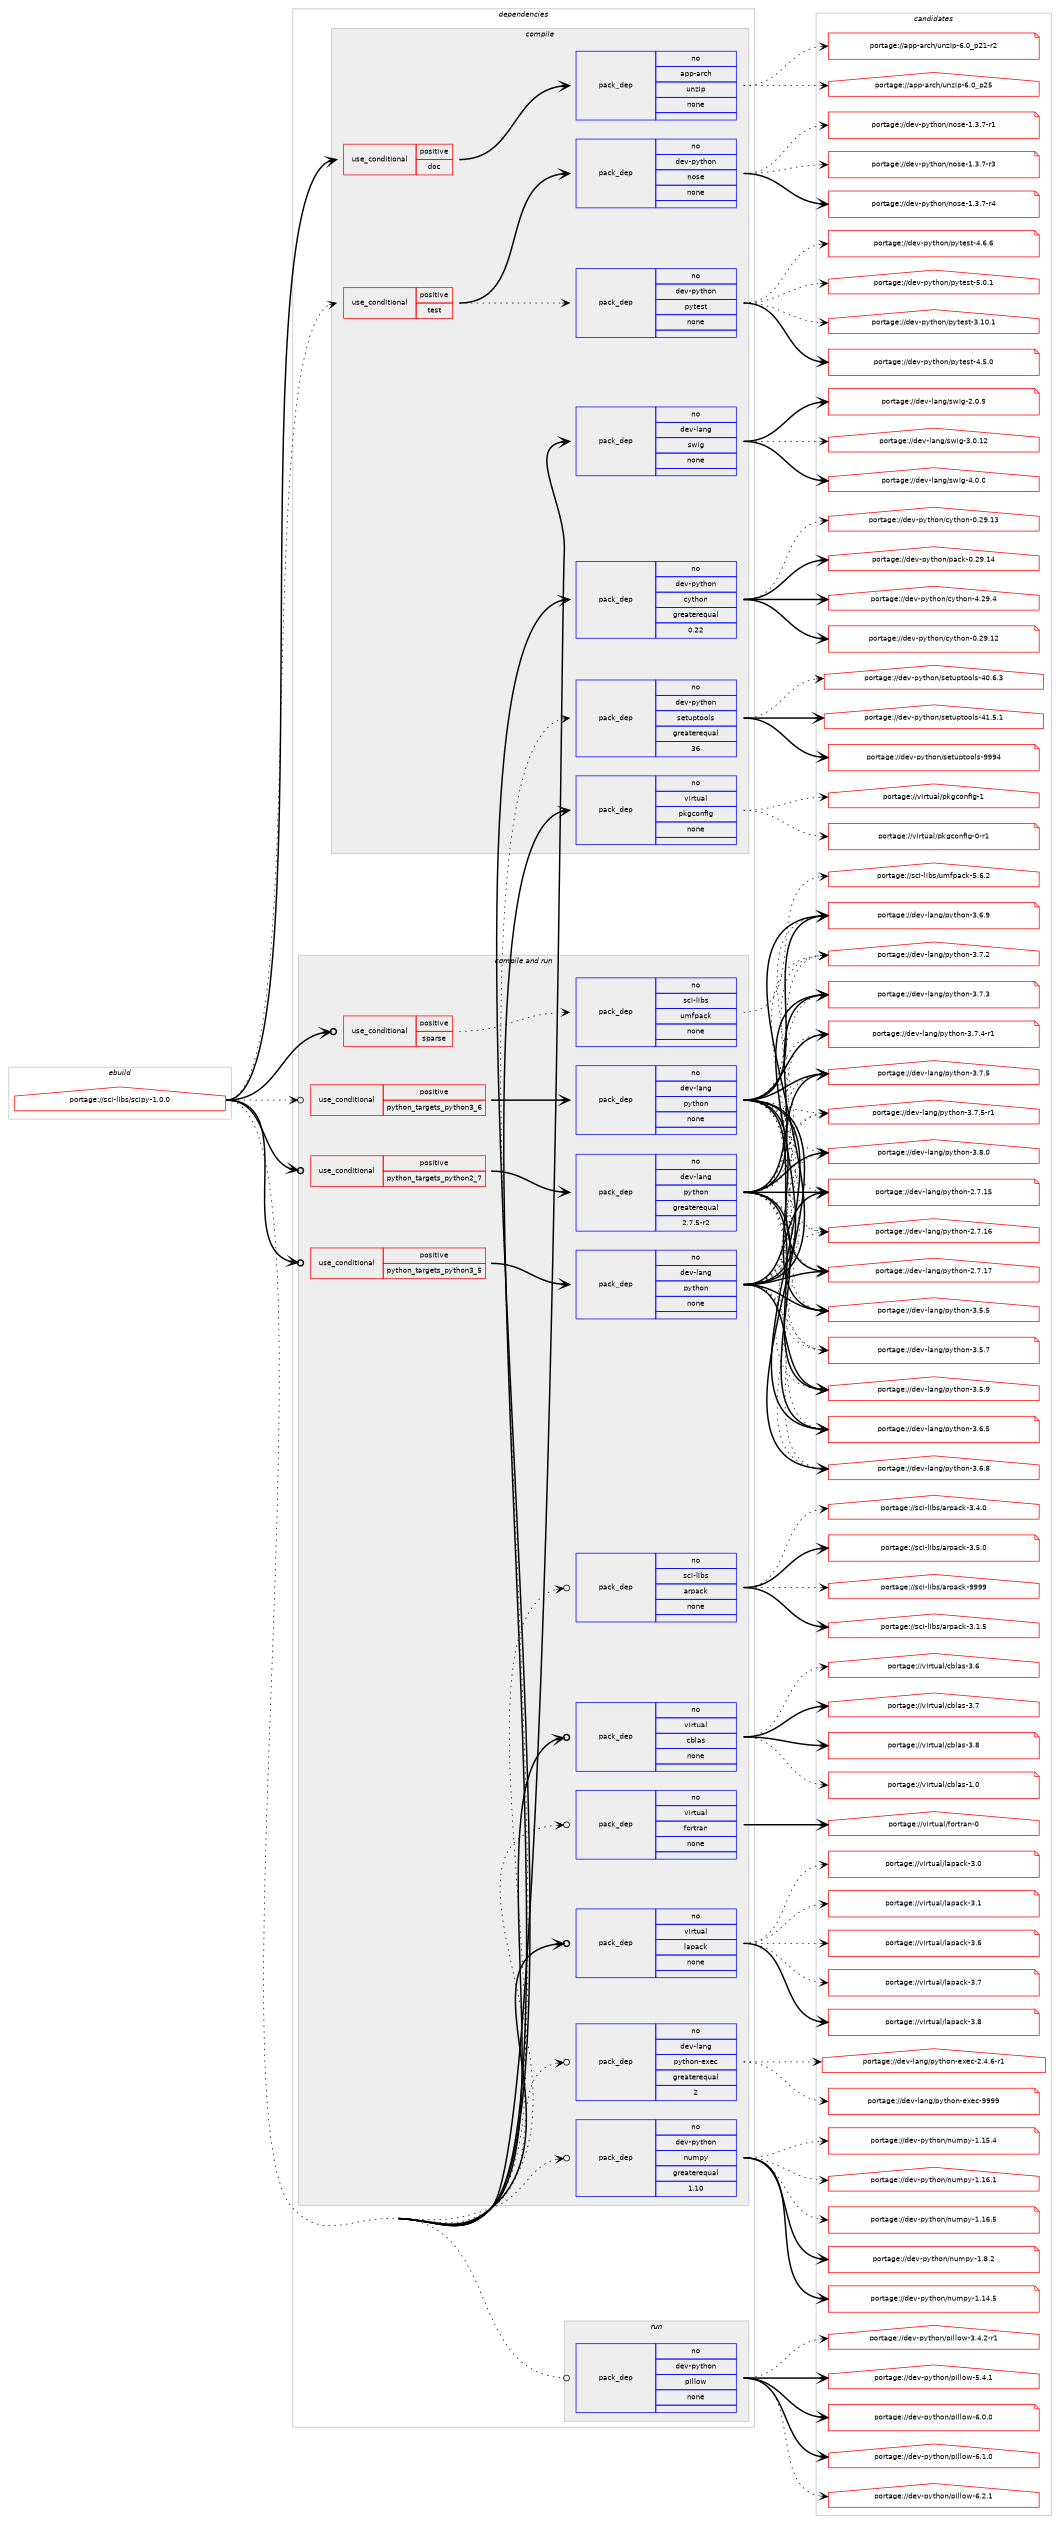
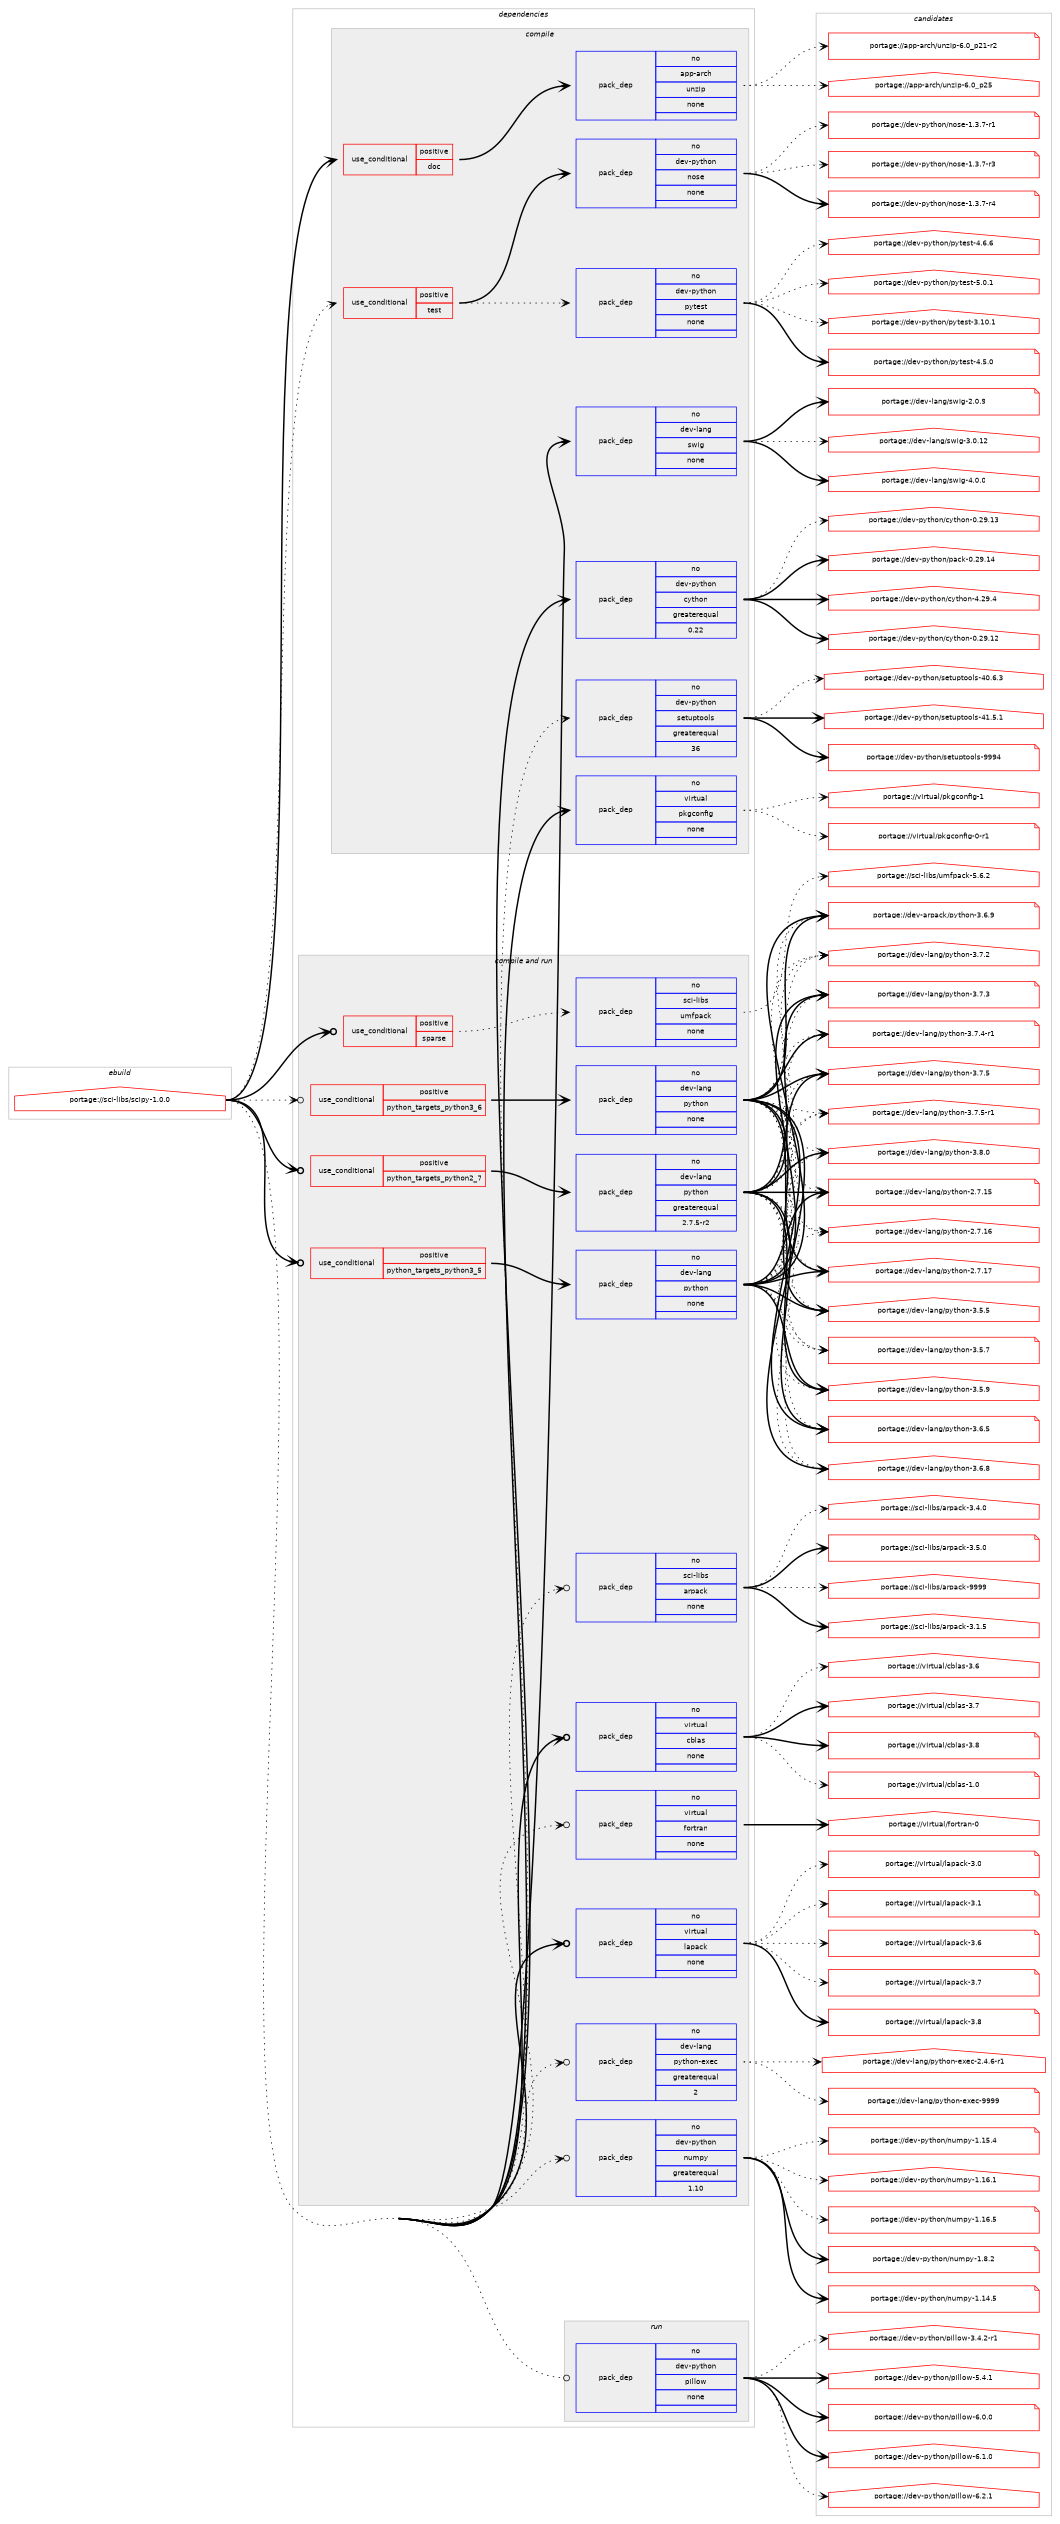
node "portage://dev-python/pytest-4.6.6": shape note -> house
node "portage://dev-python/cython-0.29.12": shape note -> house
node "portage://dev-lang/python-3.6.9": label "portage://dev-lang/python-3.6.9" -> "portage://dev-arpack/python-3.6.9"
